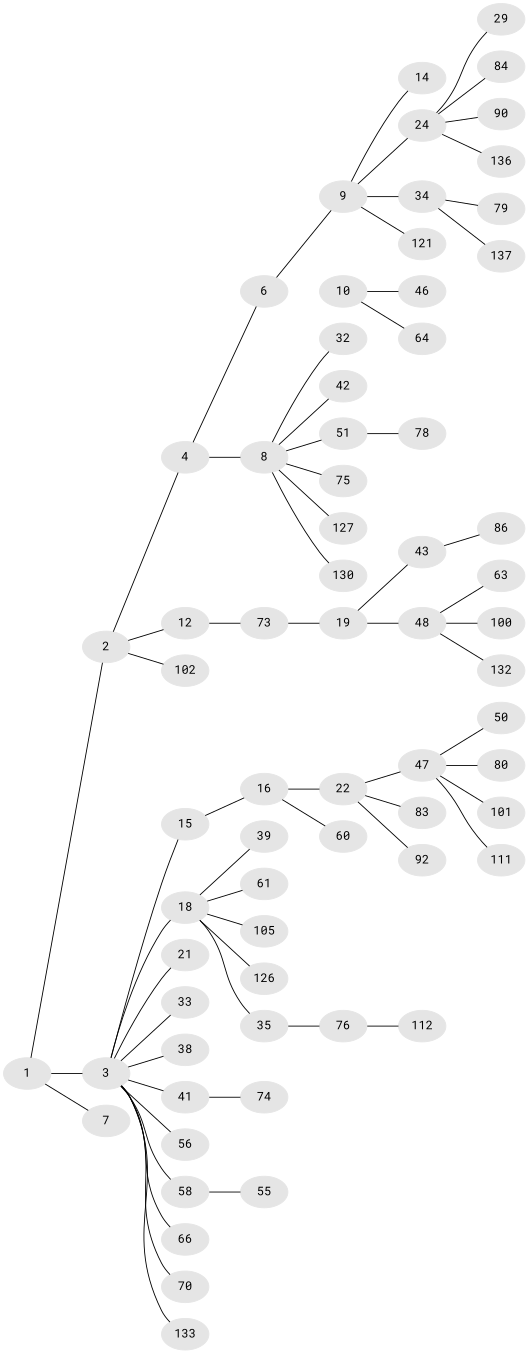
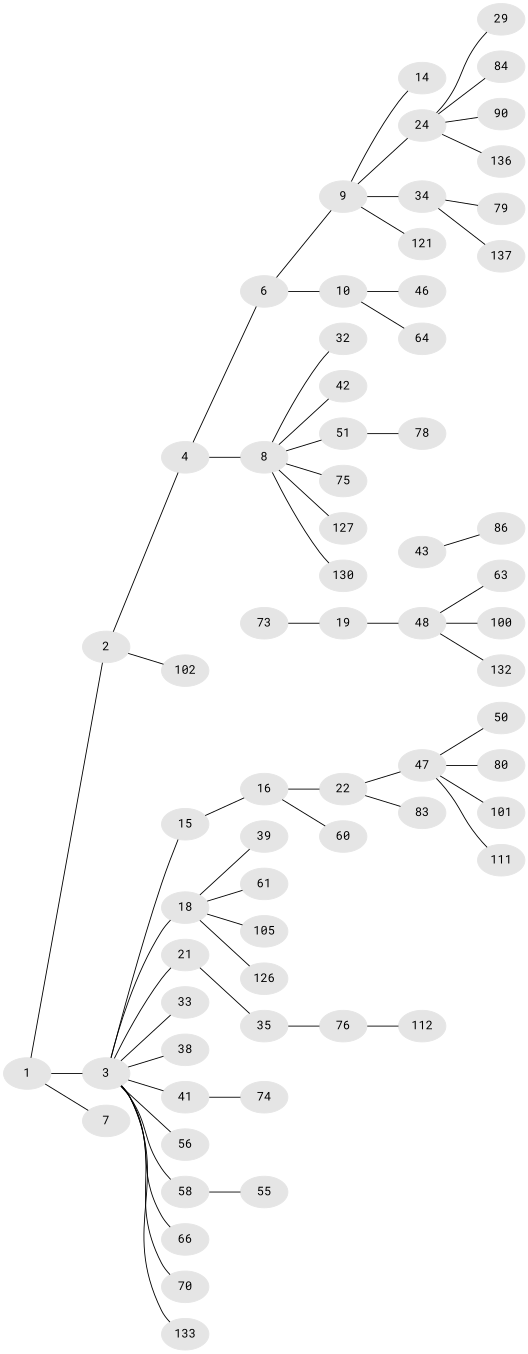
edge "6" -- "10": added
edge "43" -- "19": removed
node "12": removed
node "92": removed
edge "18" -- "35": now "21" -- "35"
